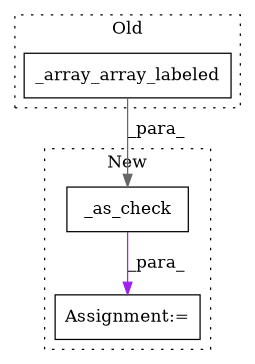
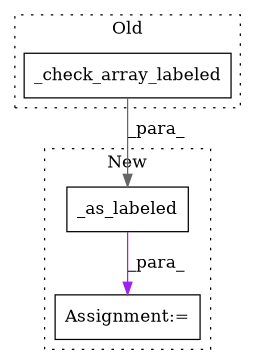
node "_array_array_labeled": label "_array_array_labeled" -> "_check_array_labeled"
node "_as_check": label "_as_check" -> "_as_labeled"
